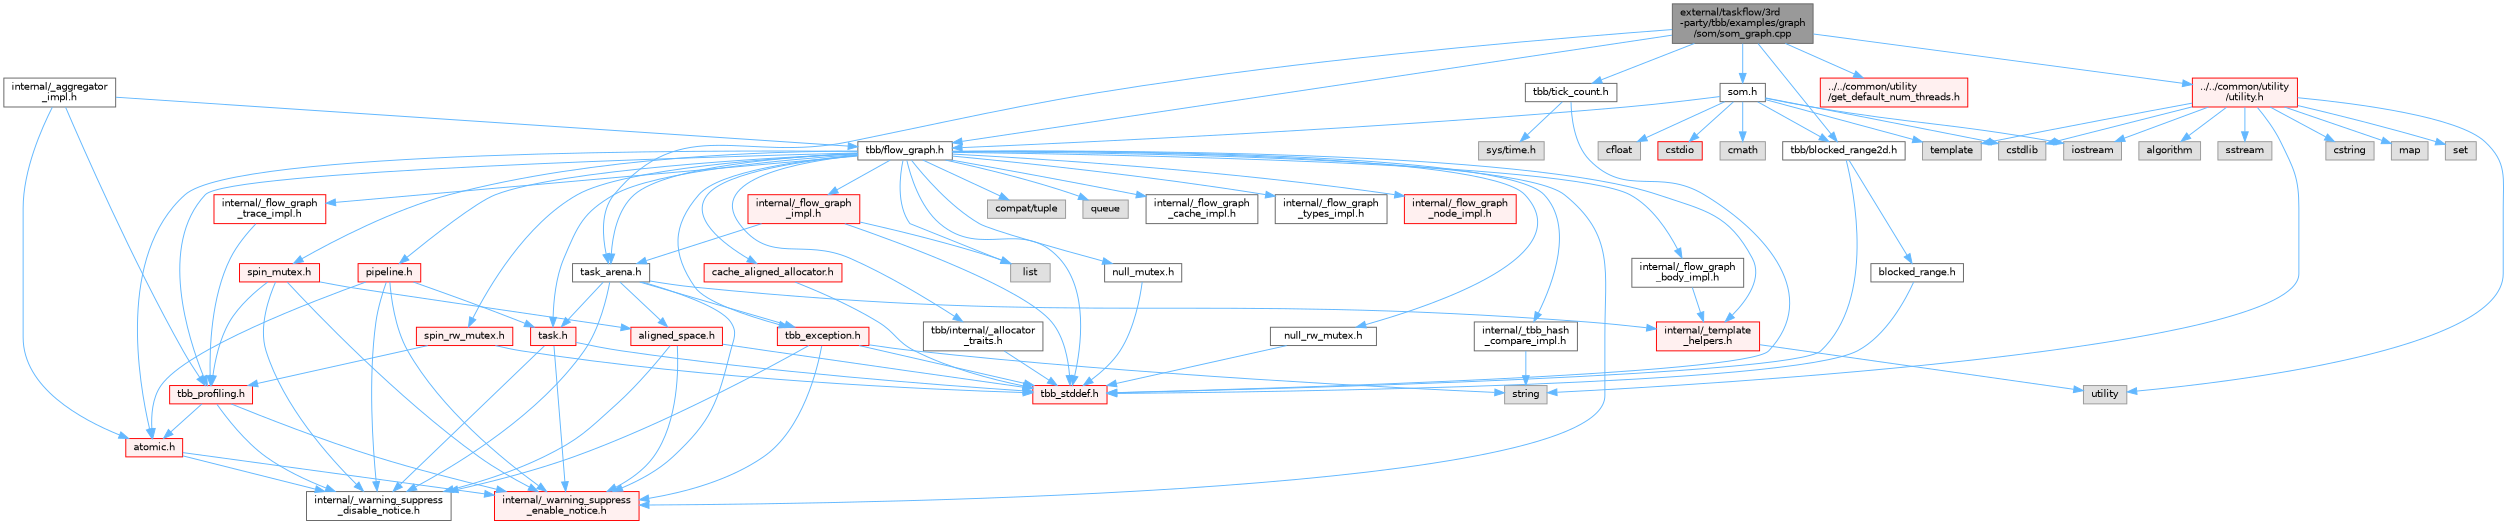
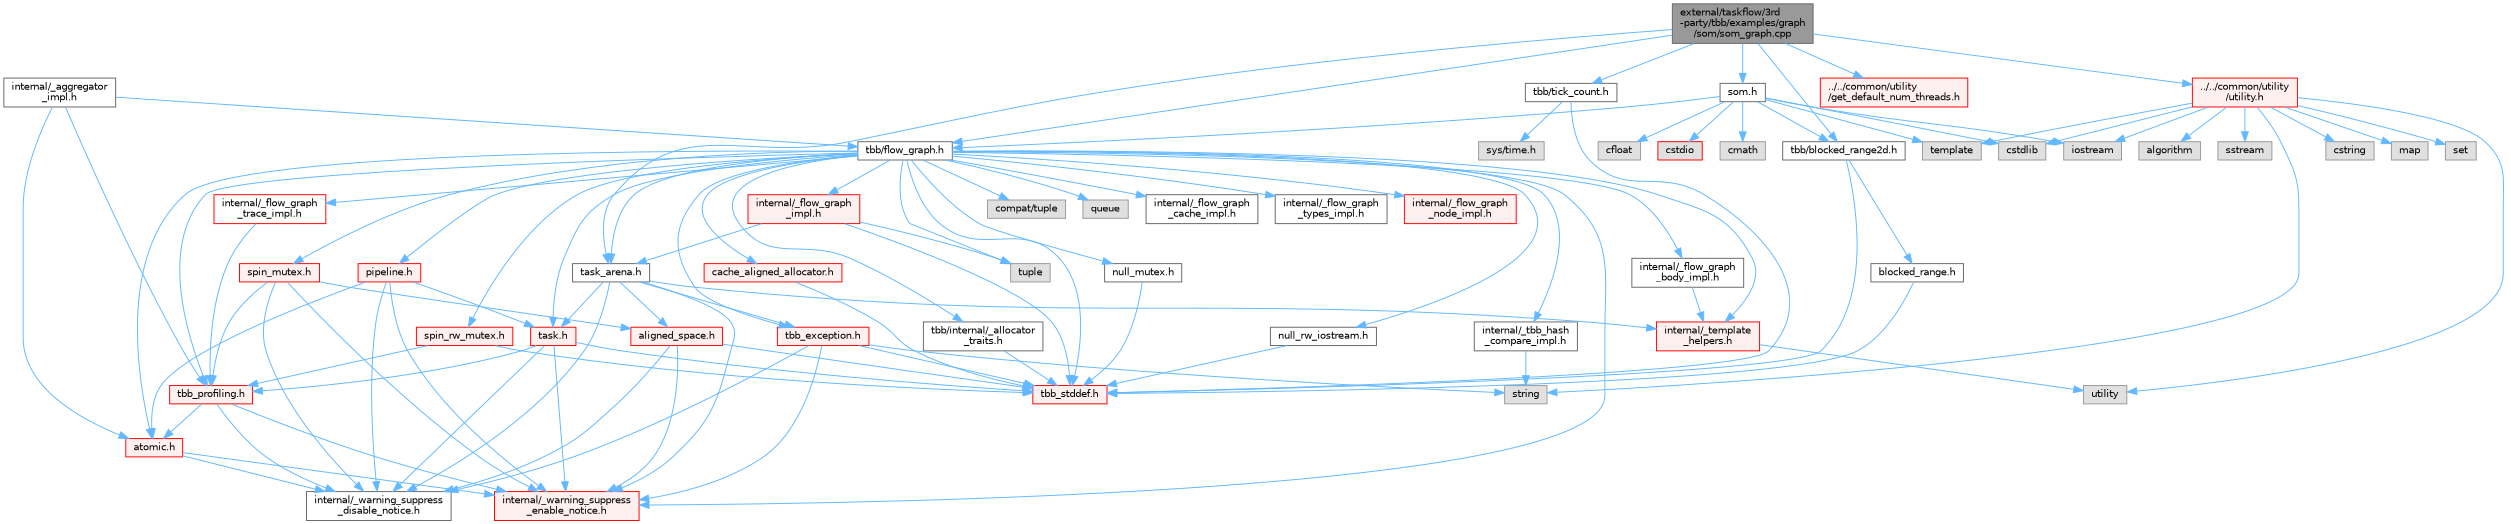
node "list": label "list" -> "tuple"
node "null_rw_mutex.h": label "null_rw_mutex.h" -> "null_rw_iostream.h"
edge "task.h" -> "tbb_profiling.h": added
